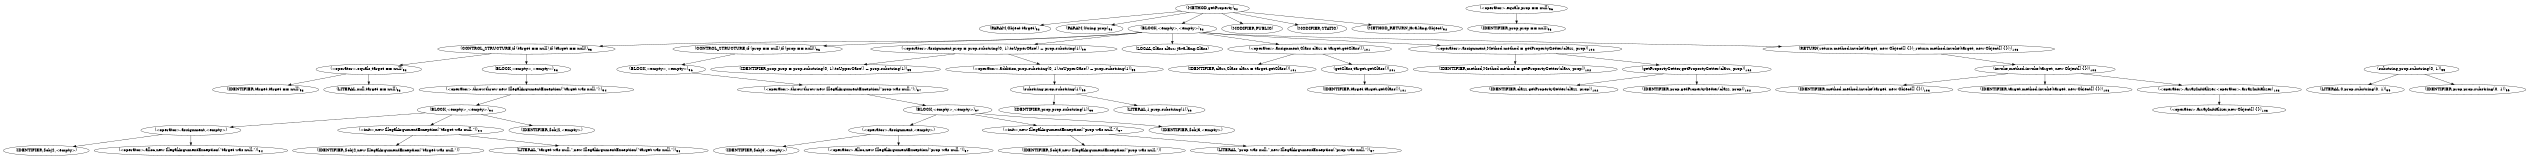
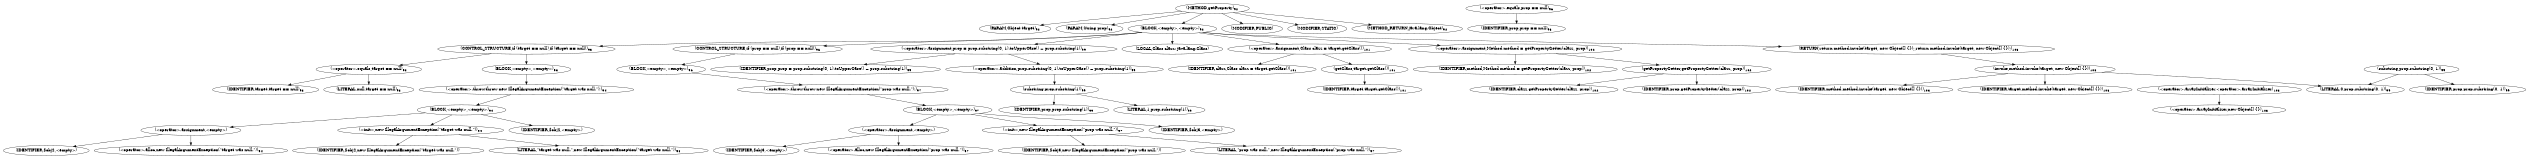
node "(getClass,target.getClass())": text "201" -> "101"
edge "(invoke,method.invoke(target, new Object[] {}))" -> "(<operator>.arrayInitializer,<operator>.arrayInitializer)": now "(invoke,method.invoke(target, new Object[] {}))" -> "(LITERAL,0,prop.substring(0, 1))"
